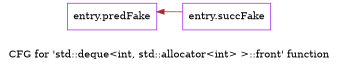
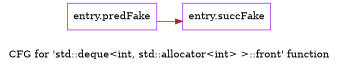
edge "entry.succFake" -> "entry.predFake": reversed
